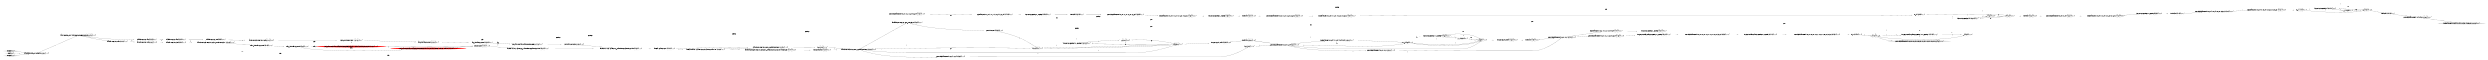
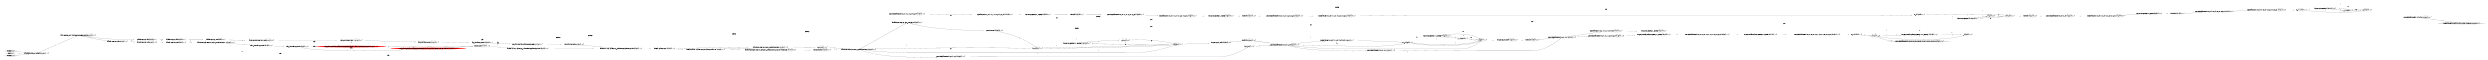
node "driver.flushState()@@@79@@@['0', '0', '1']": removed
